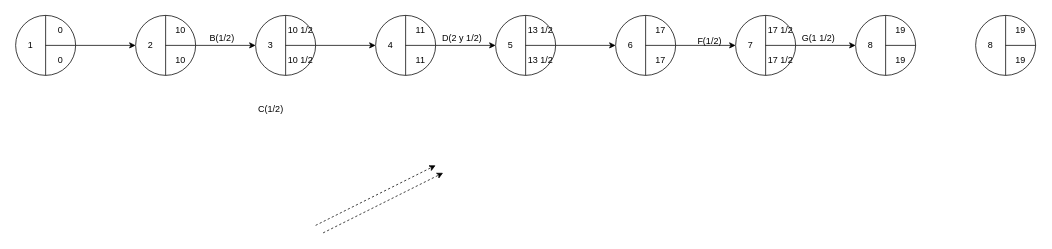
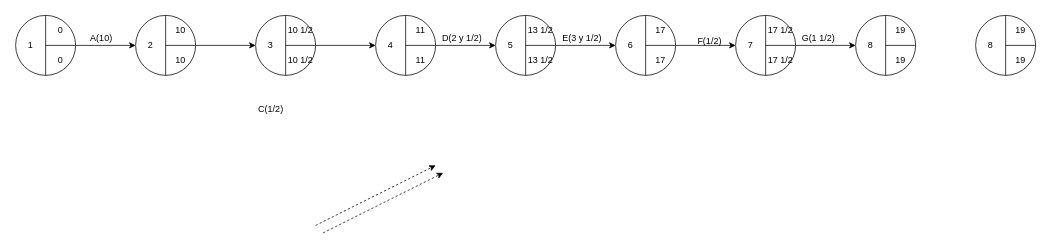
node "A(10)": added
node "B(1/2)": removed
node "E(3 y 1/2)": added
